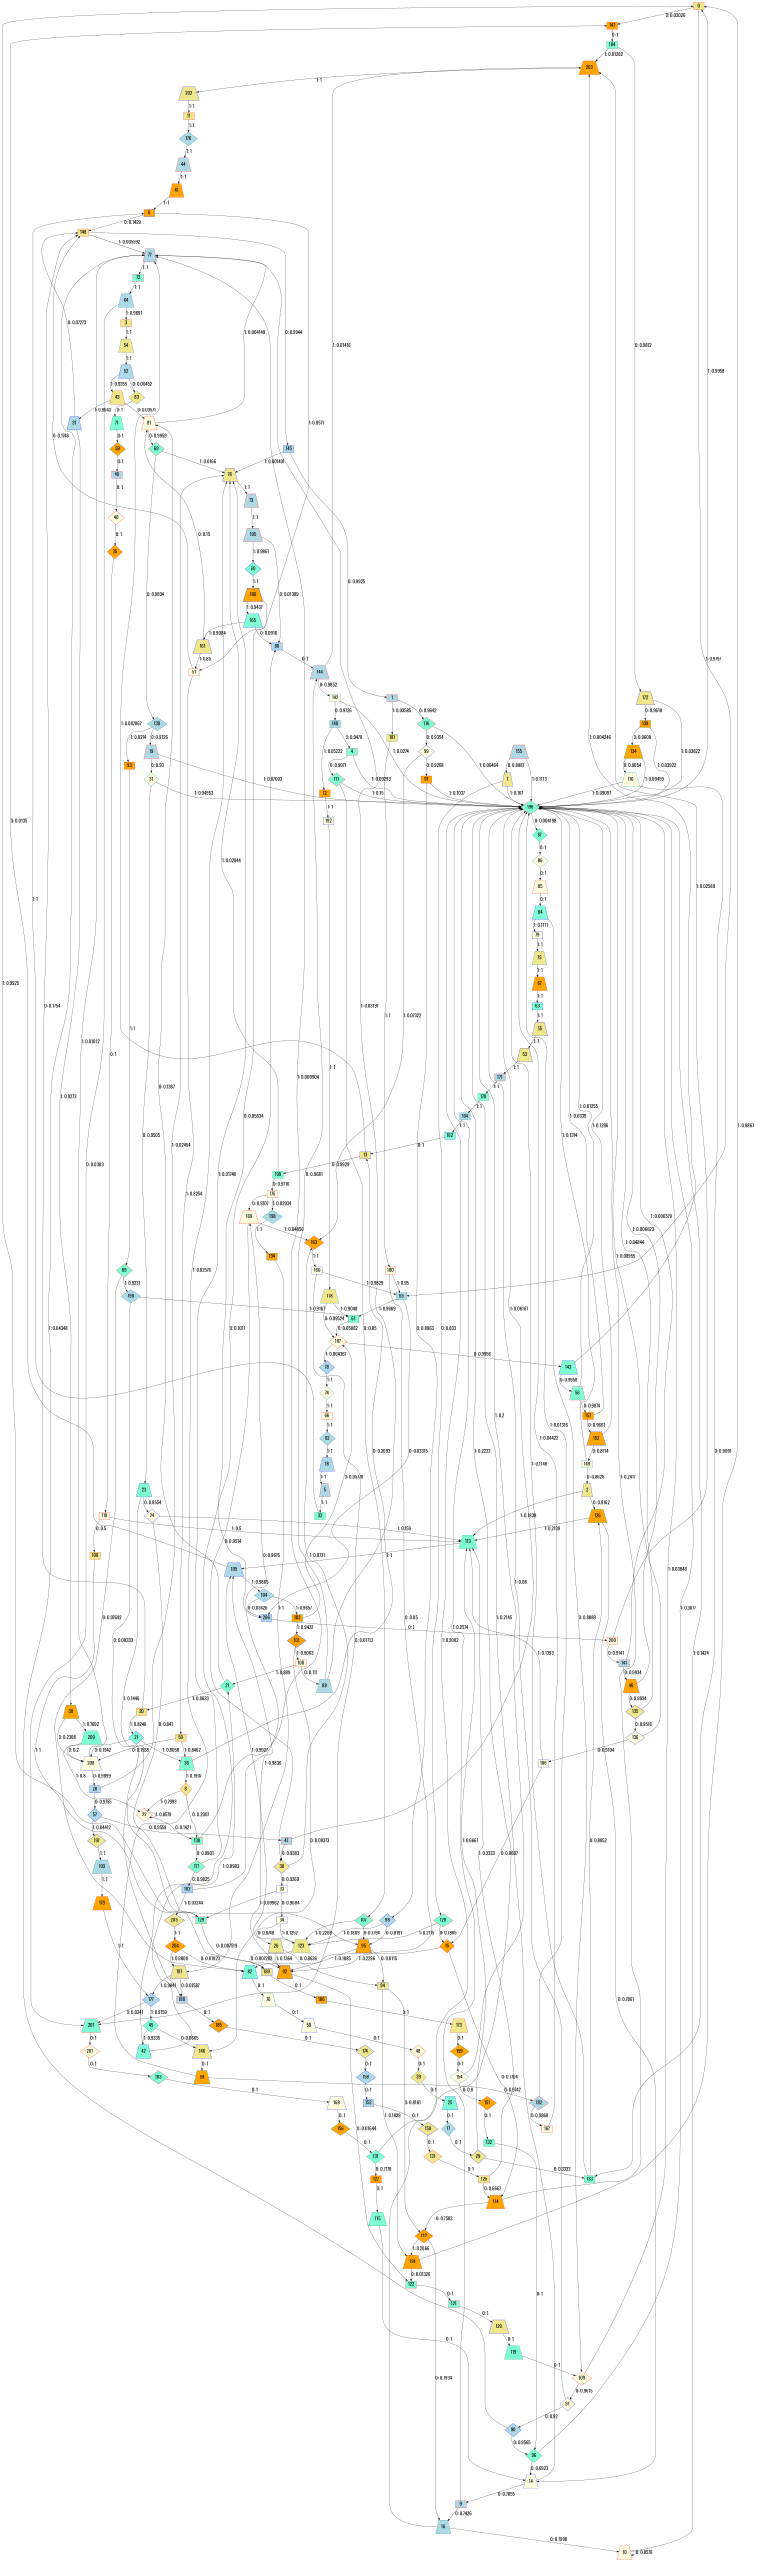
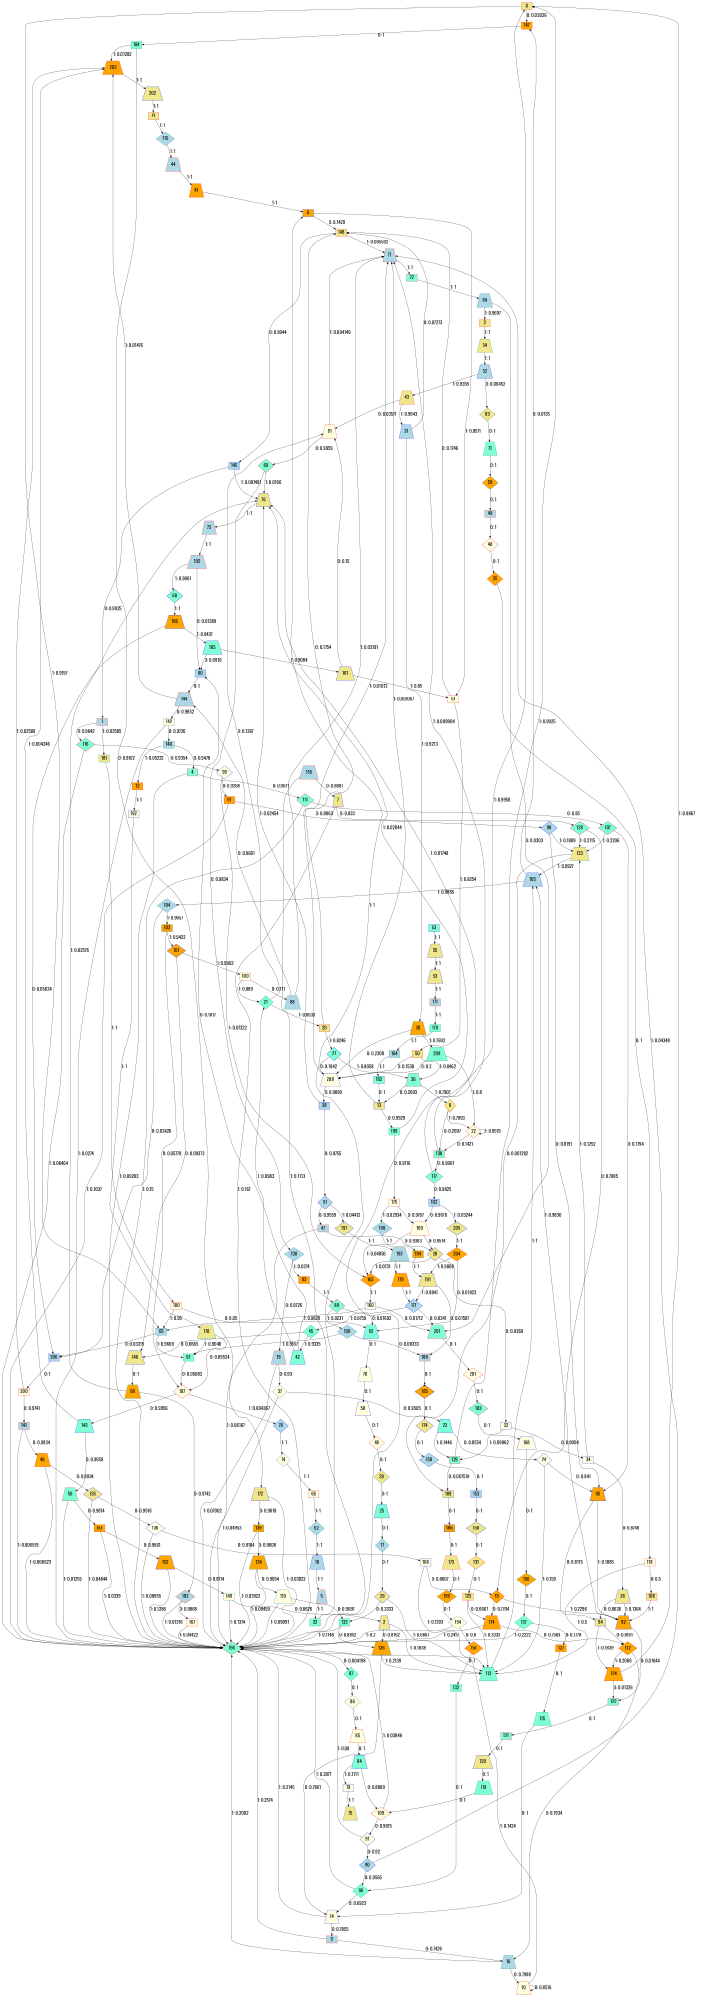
node "67": removed
